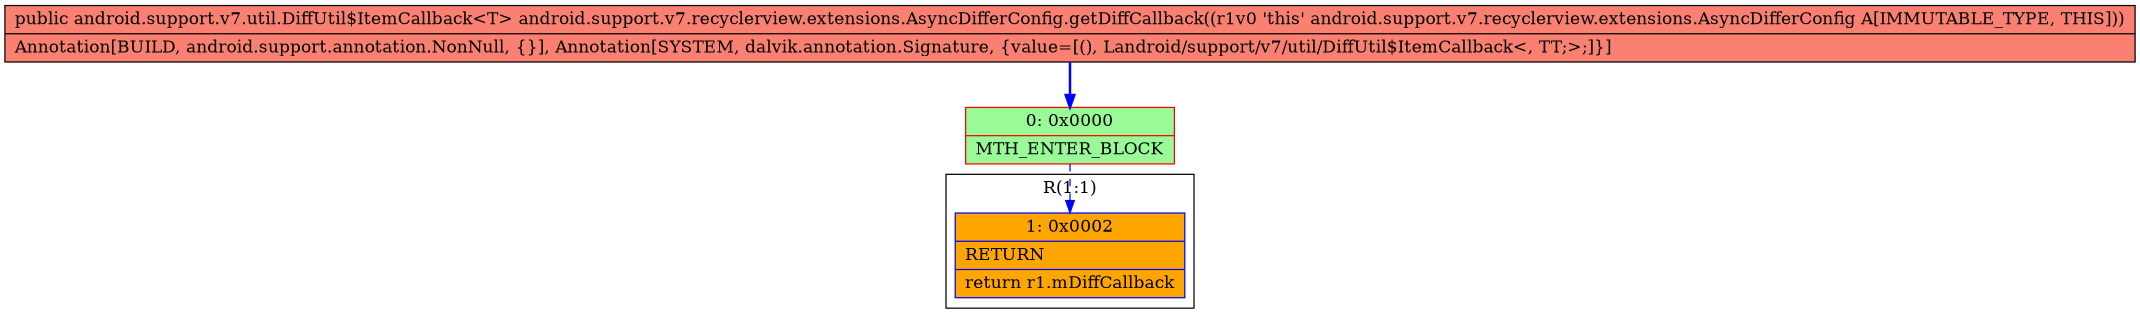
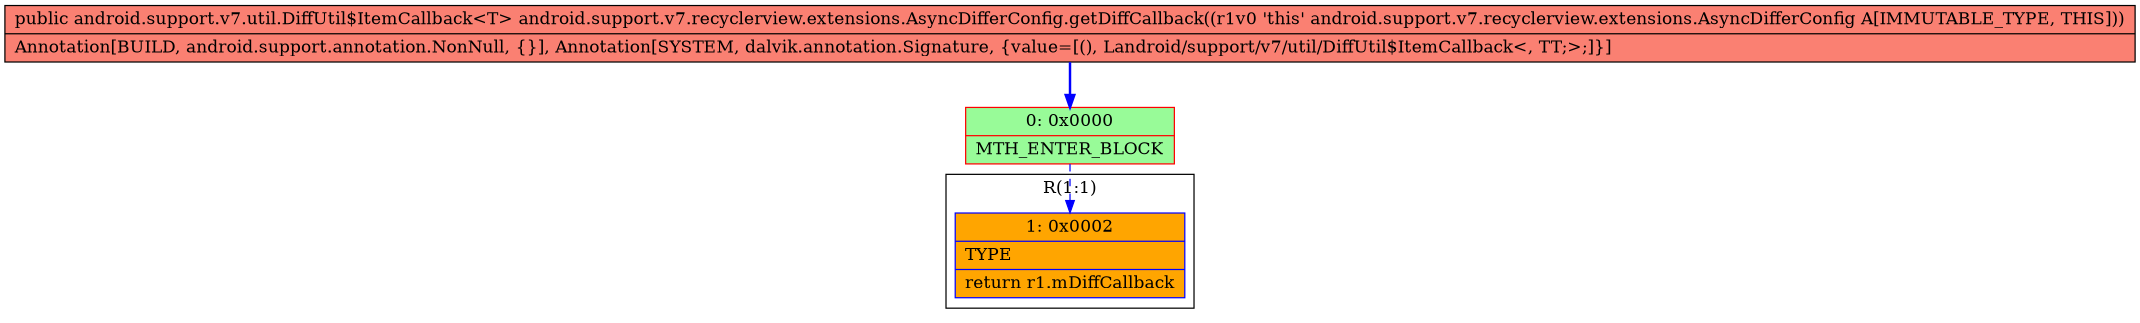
node "1: 0x0002": text "RETURN" -> "TYPE"
